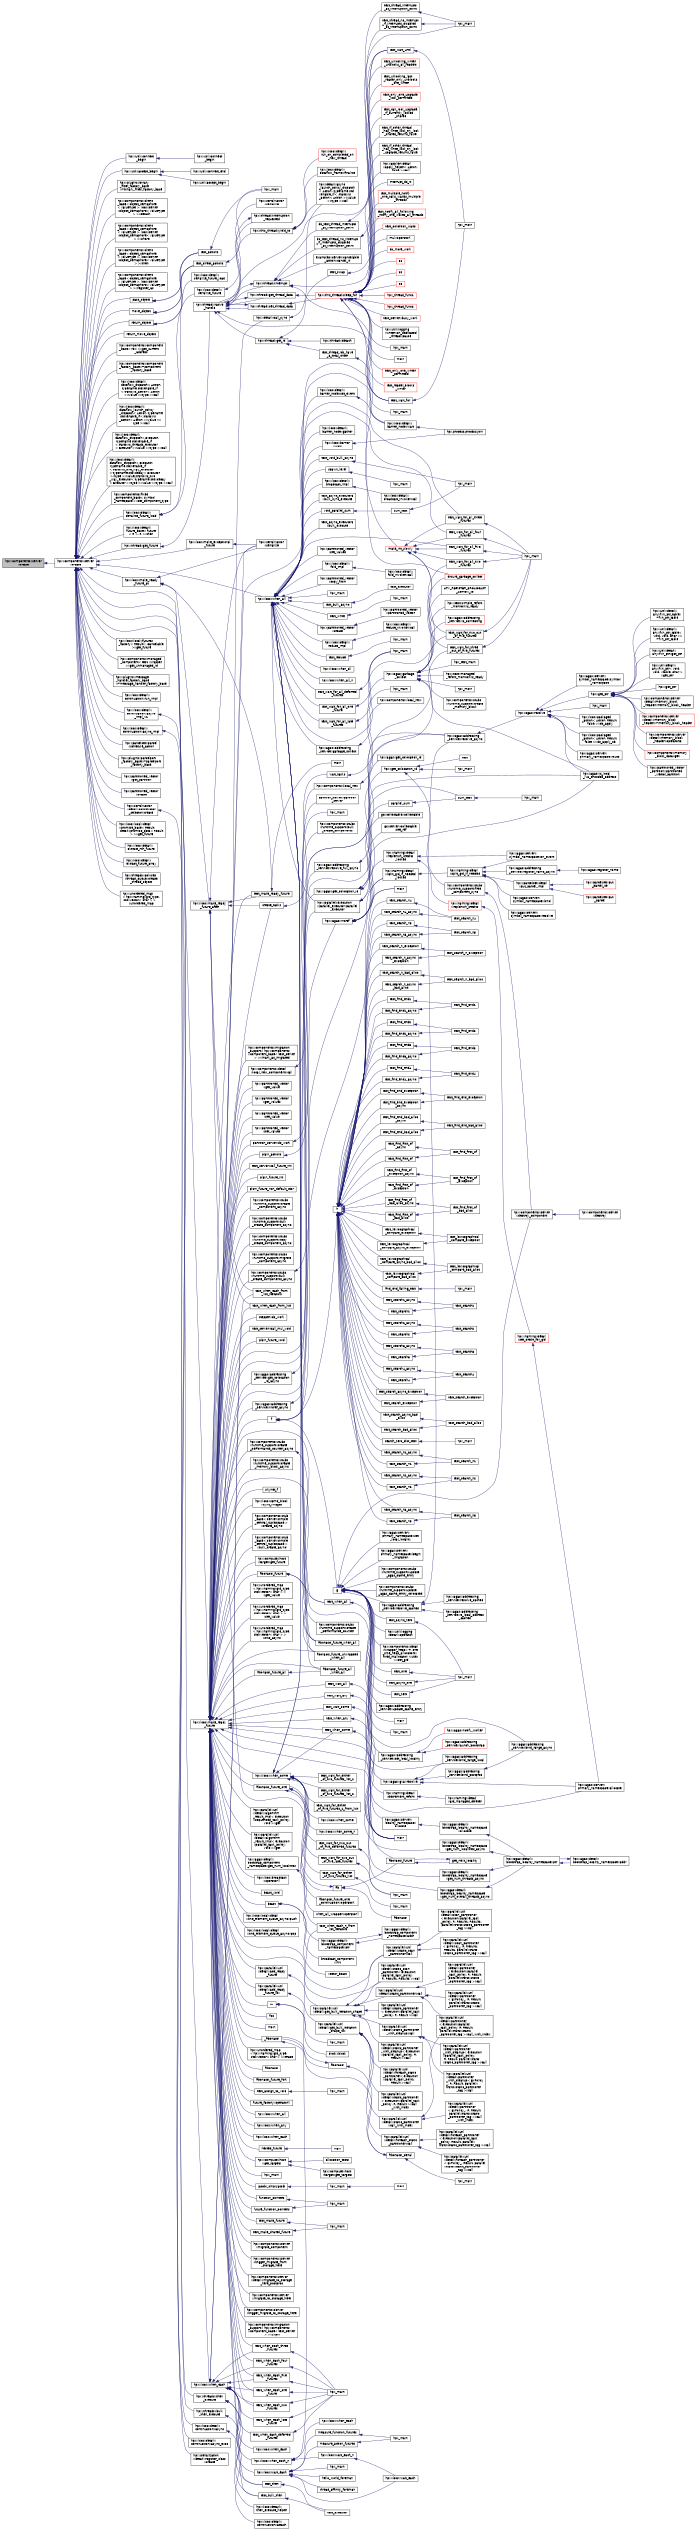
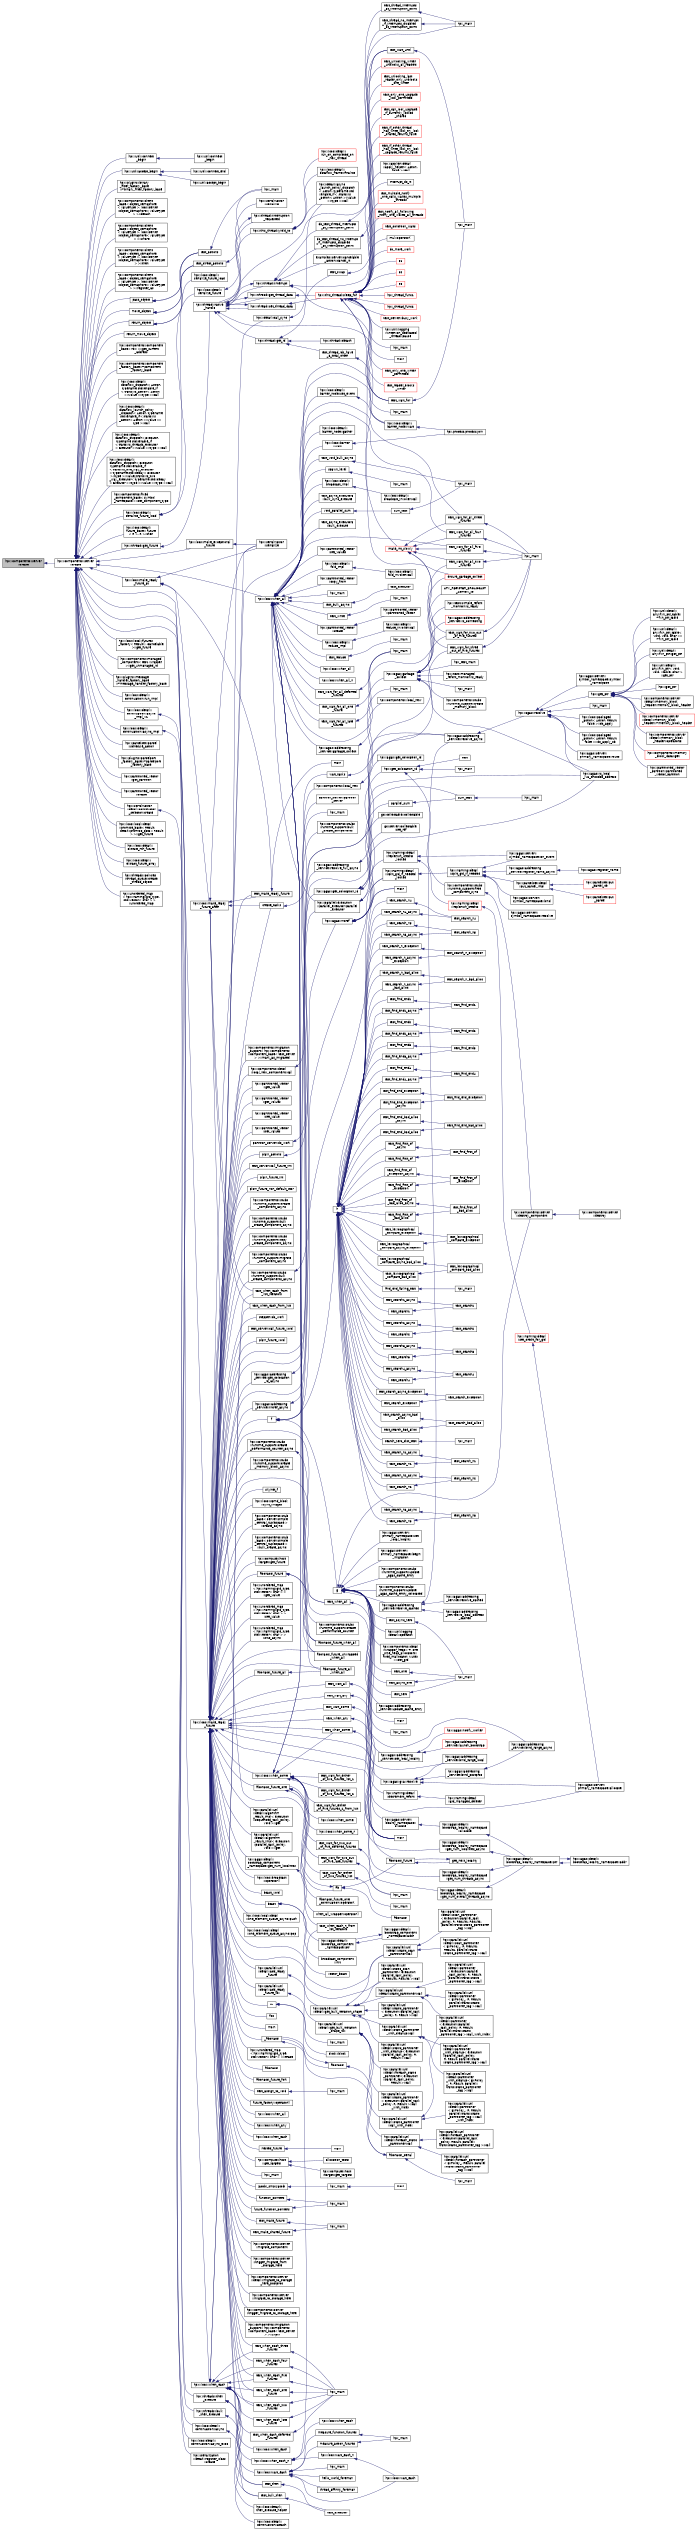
node "test_server::call_mul_void": label "test_server::call_mul_void" -> "test_server::call_future_void"
